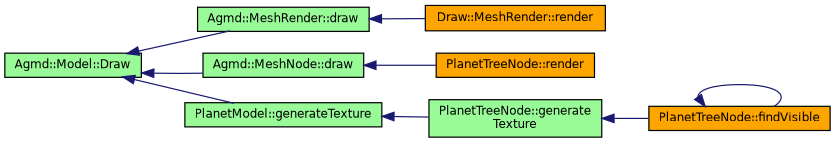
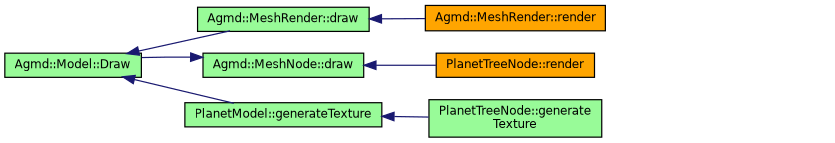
node "Draw::MeshRender::render": label "Draw::MeshRender::render" -> "Agmd::MeshRender::render"
edge "Agmd::MeshNode::draw" -> "Agmd::Model::Draw": reversed
node "PlanetTreeNode::findVisible": removed
